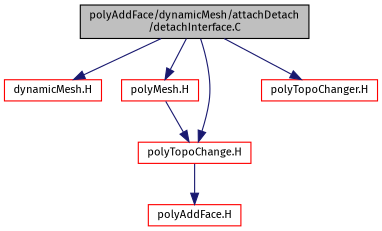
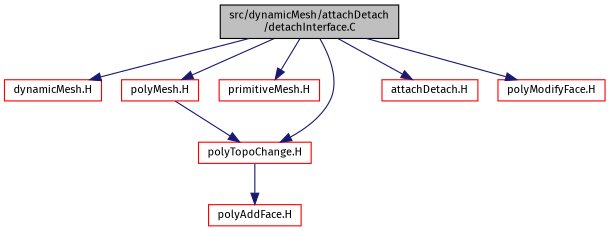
node "polyAddFace/dynamicMesh/attachDetach /detachInterface.C": label "polyAddFace/dynamicMesh/attachDetach /detachInterface.C" -> "src/dynamicMesh/attachDetach /detachInterface.C"
node "primitiveMesh.H": added
node "polyTopoChanger.H": label "polyTopoChanger.H" -> "attachDetach.H"
node "polyModifyFace.H": added
